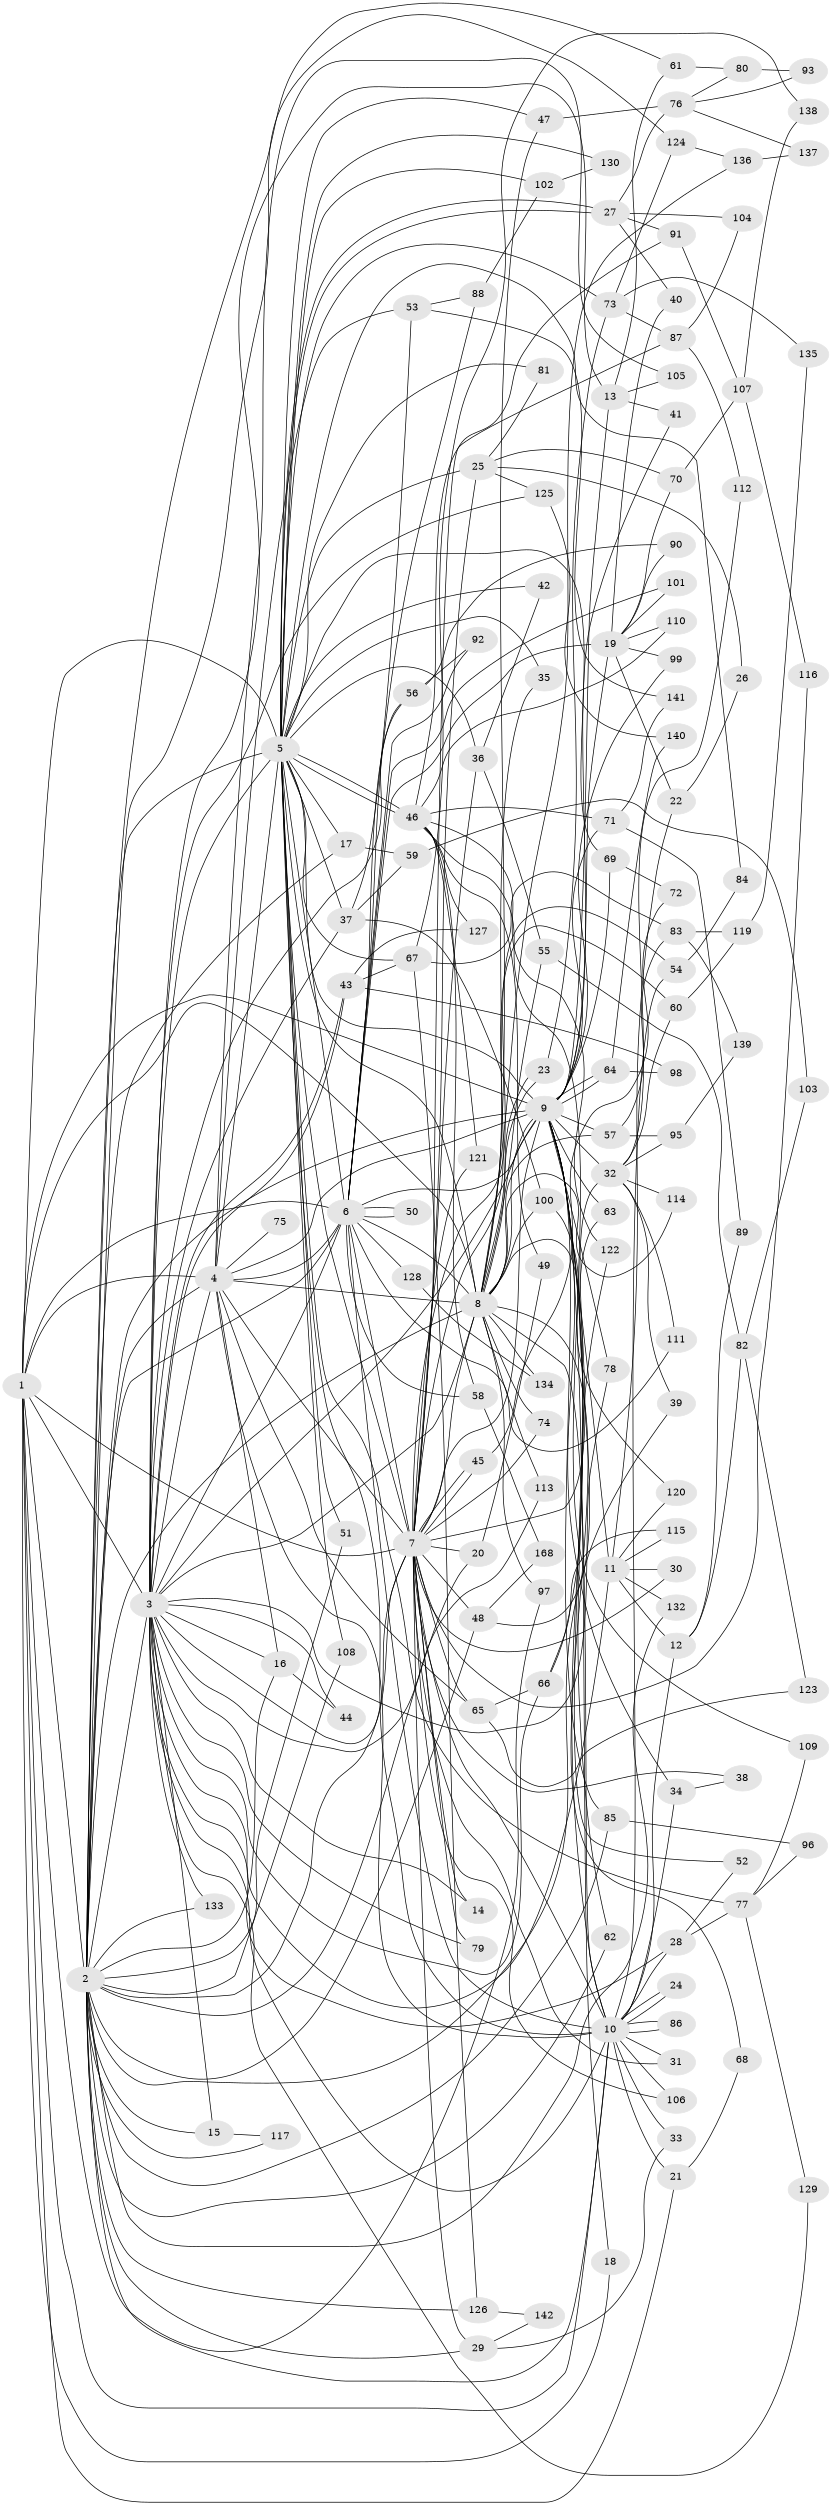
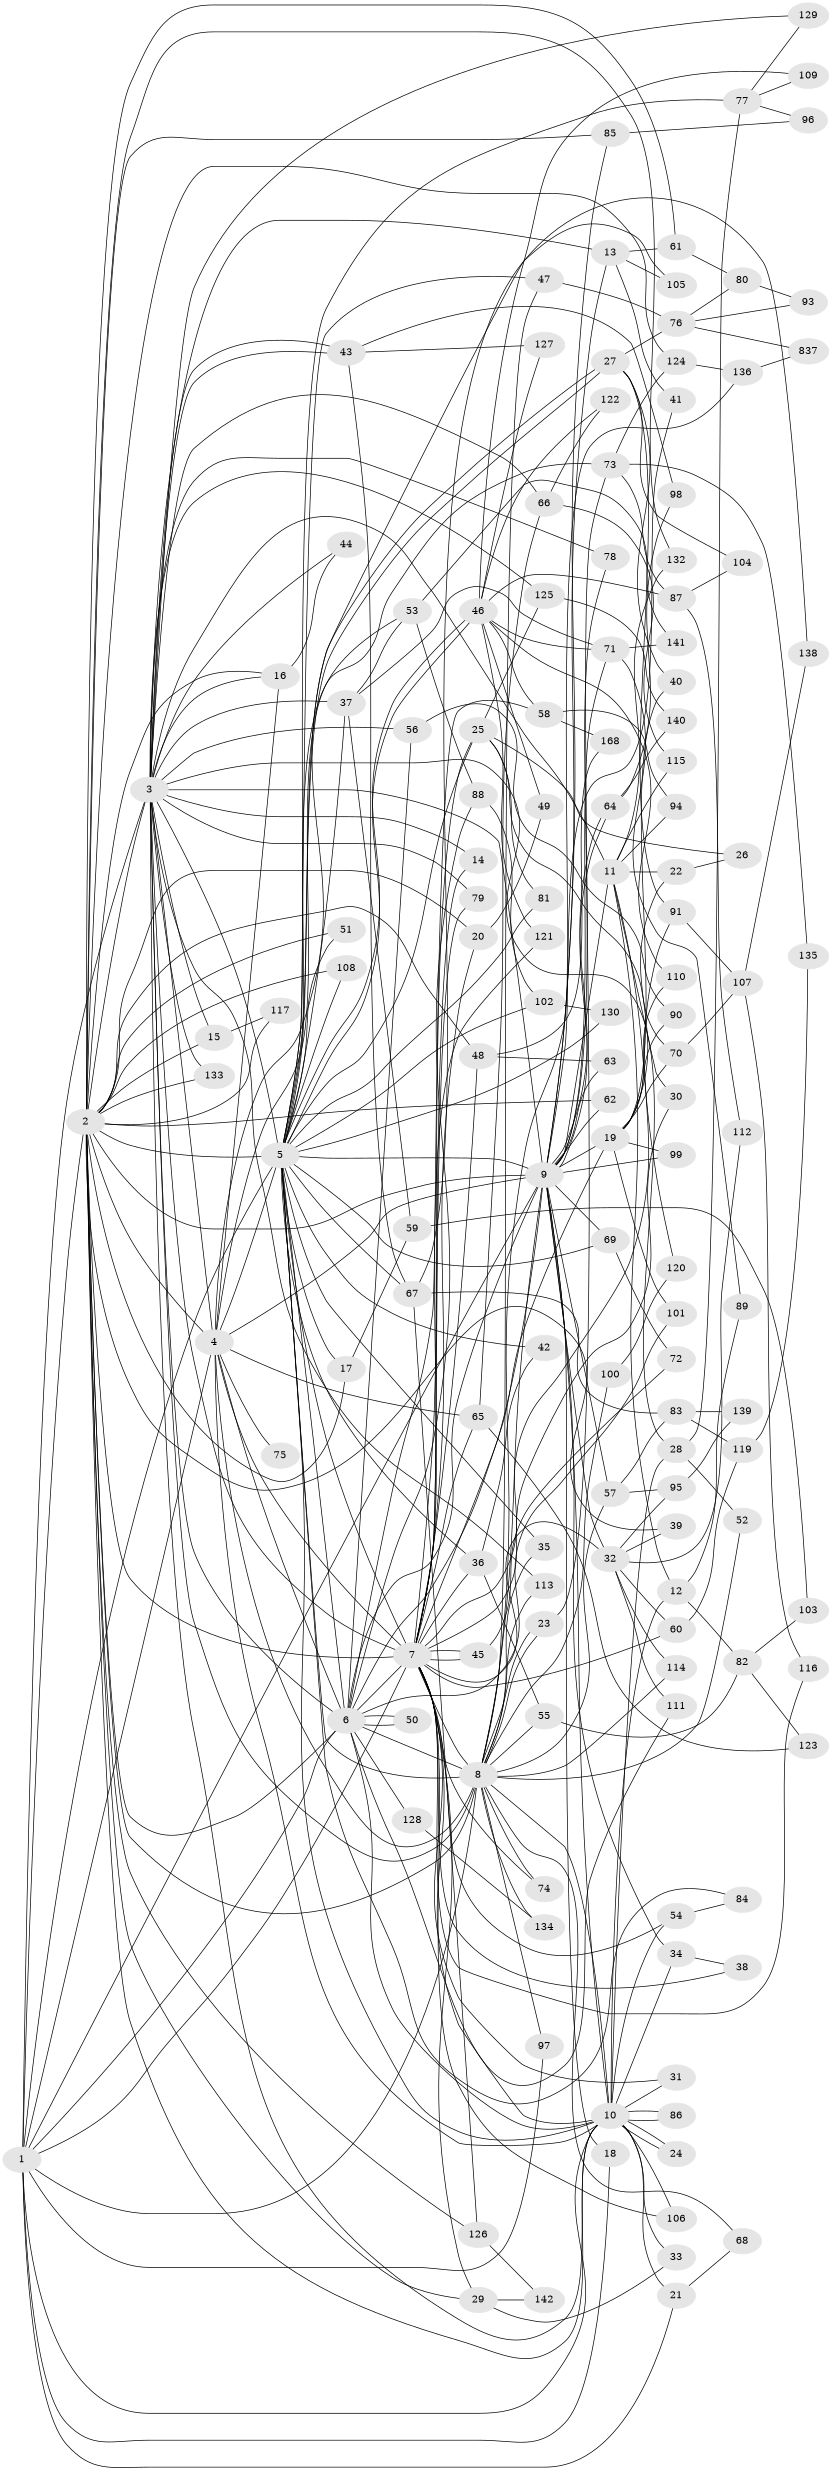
node "137": label "137" -> "837"
node "92": removed
node "94": added
edge "37" -- "100": now "37" -- "71"
